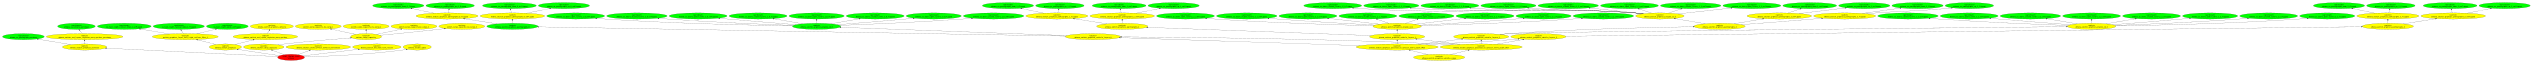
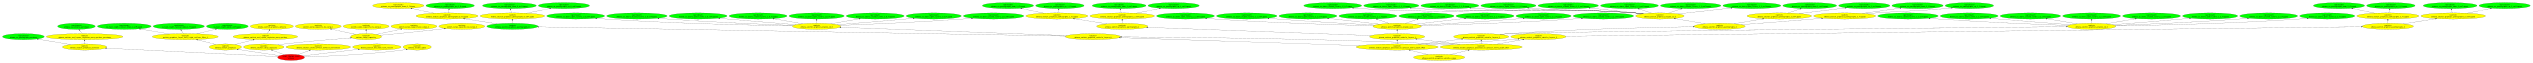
node "<spriteset> athena_ss_pantographs_down_0_flipped": fillcolor green -> yellow
node "<switch> athena_switch_graphics_engine_id_0": fillcolor green -> yellow
